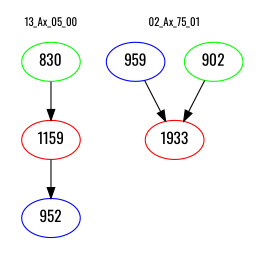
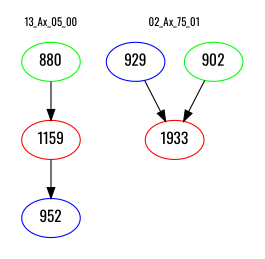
node "830": label "830" -> "880"
node "959": label "959" -> "929"
